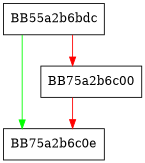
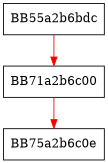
edge "BB55a2b6bdc" -> "BB75a2b6c0e": removed
node "BB75a2b6c00": label "BB75a2b6c00" -> "BB71a2b6c00"
